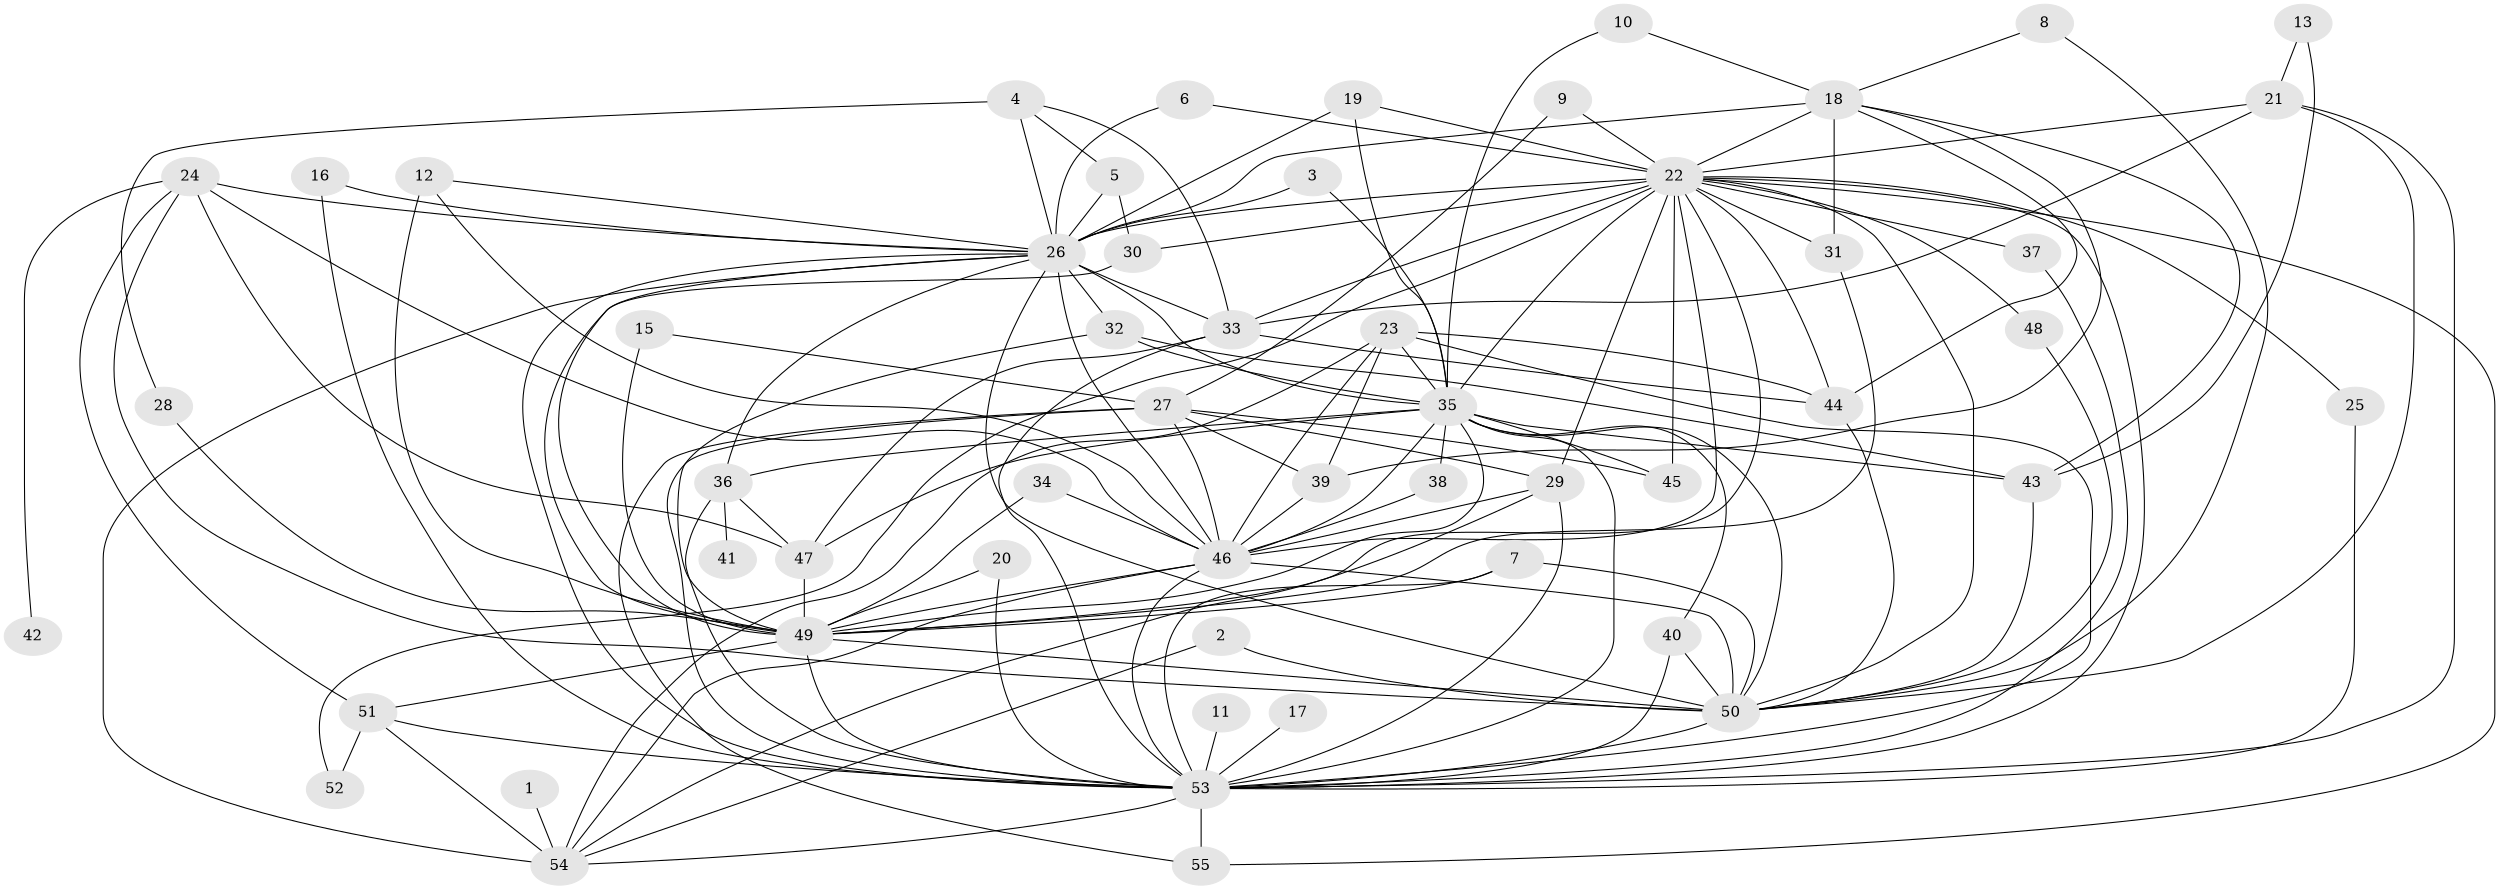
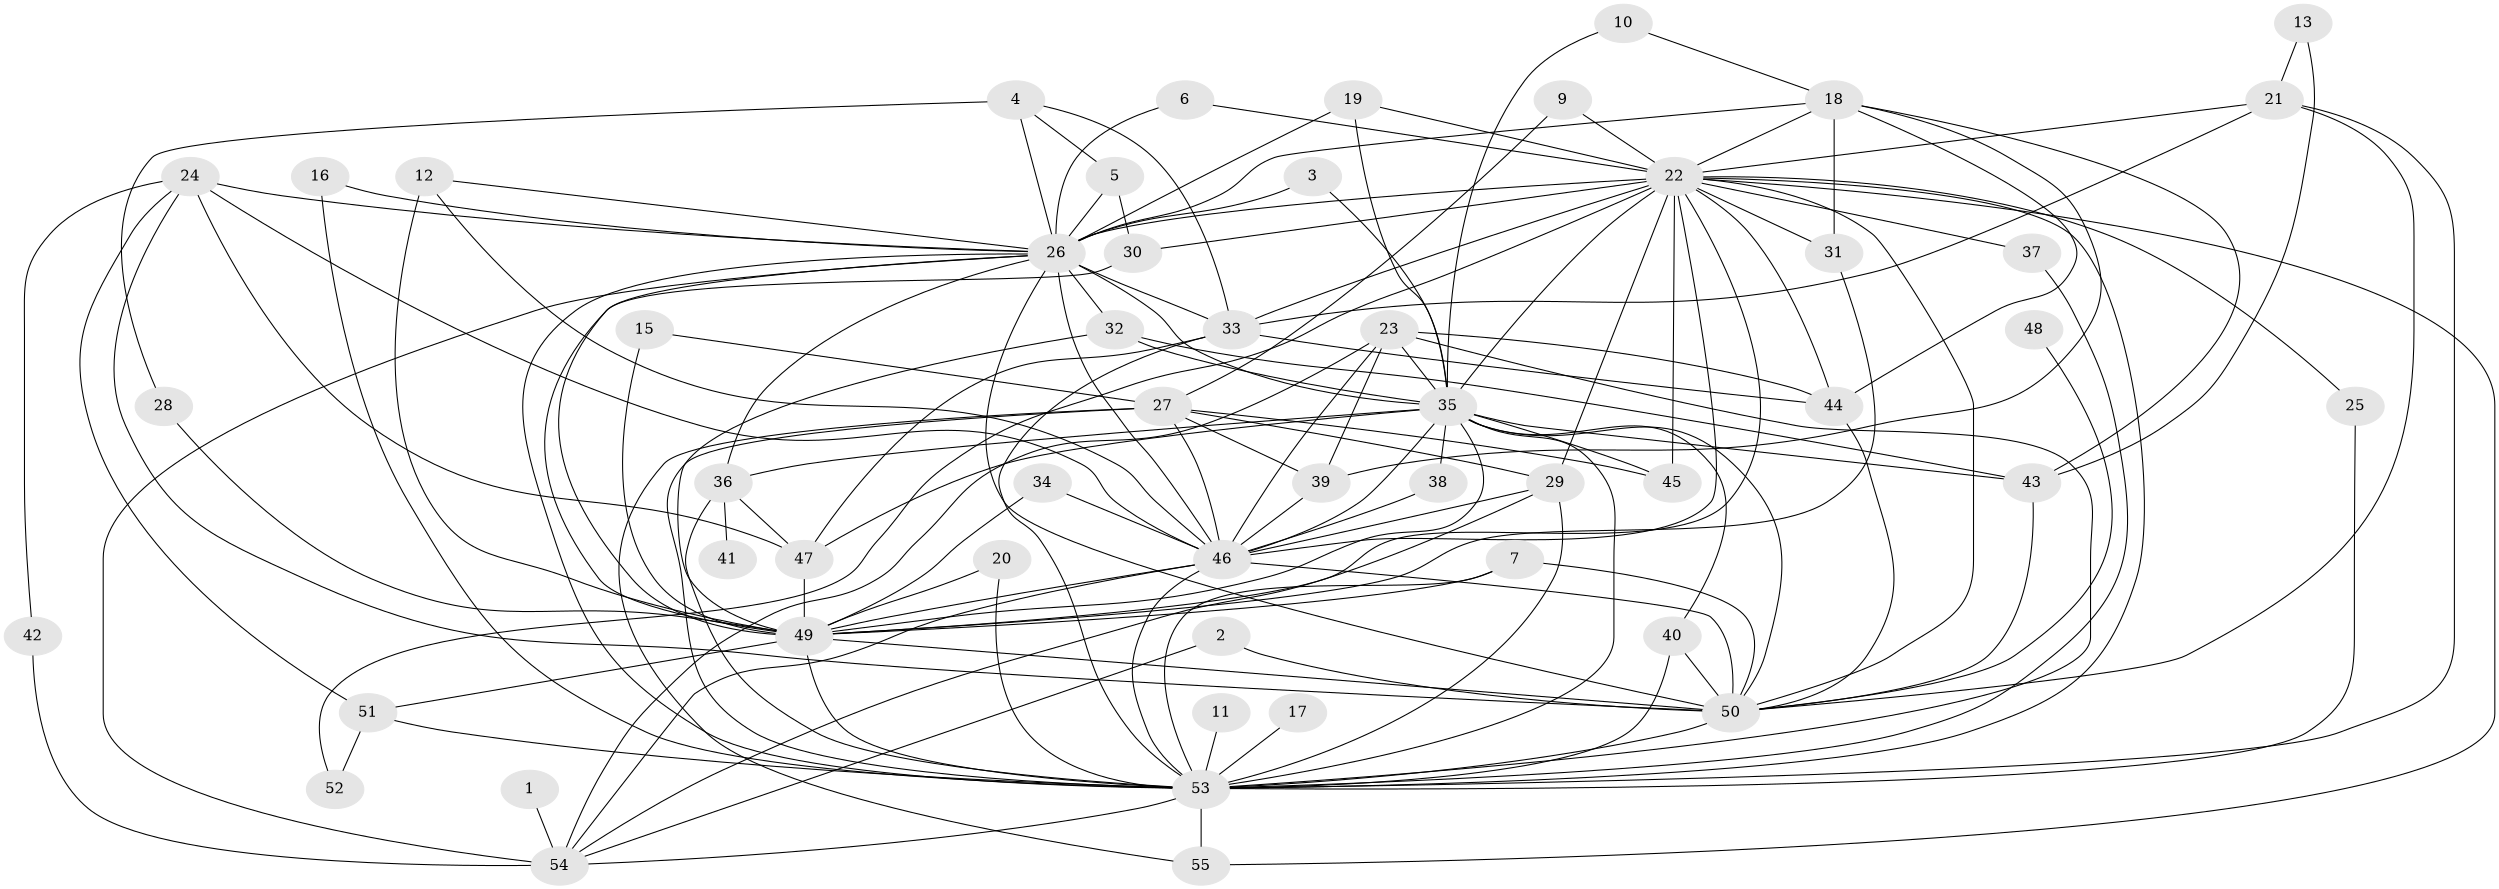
node "8": removed
edge "22" -- "48": removed
edge "51" -- "54": now "42" -- "54"
